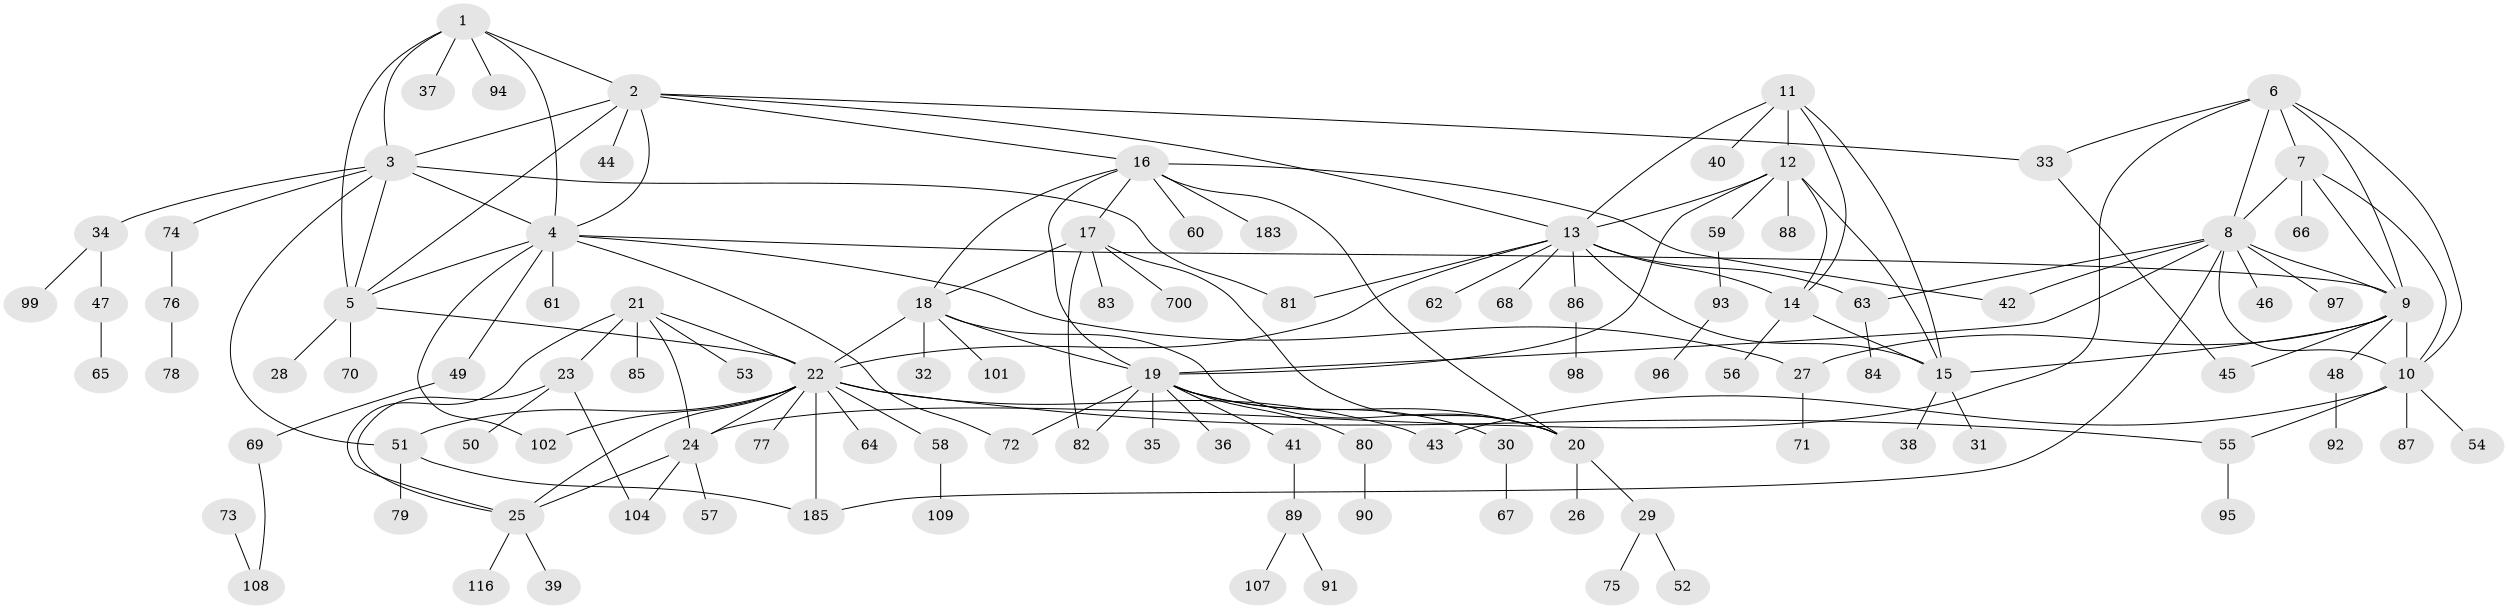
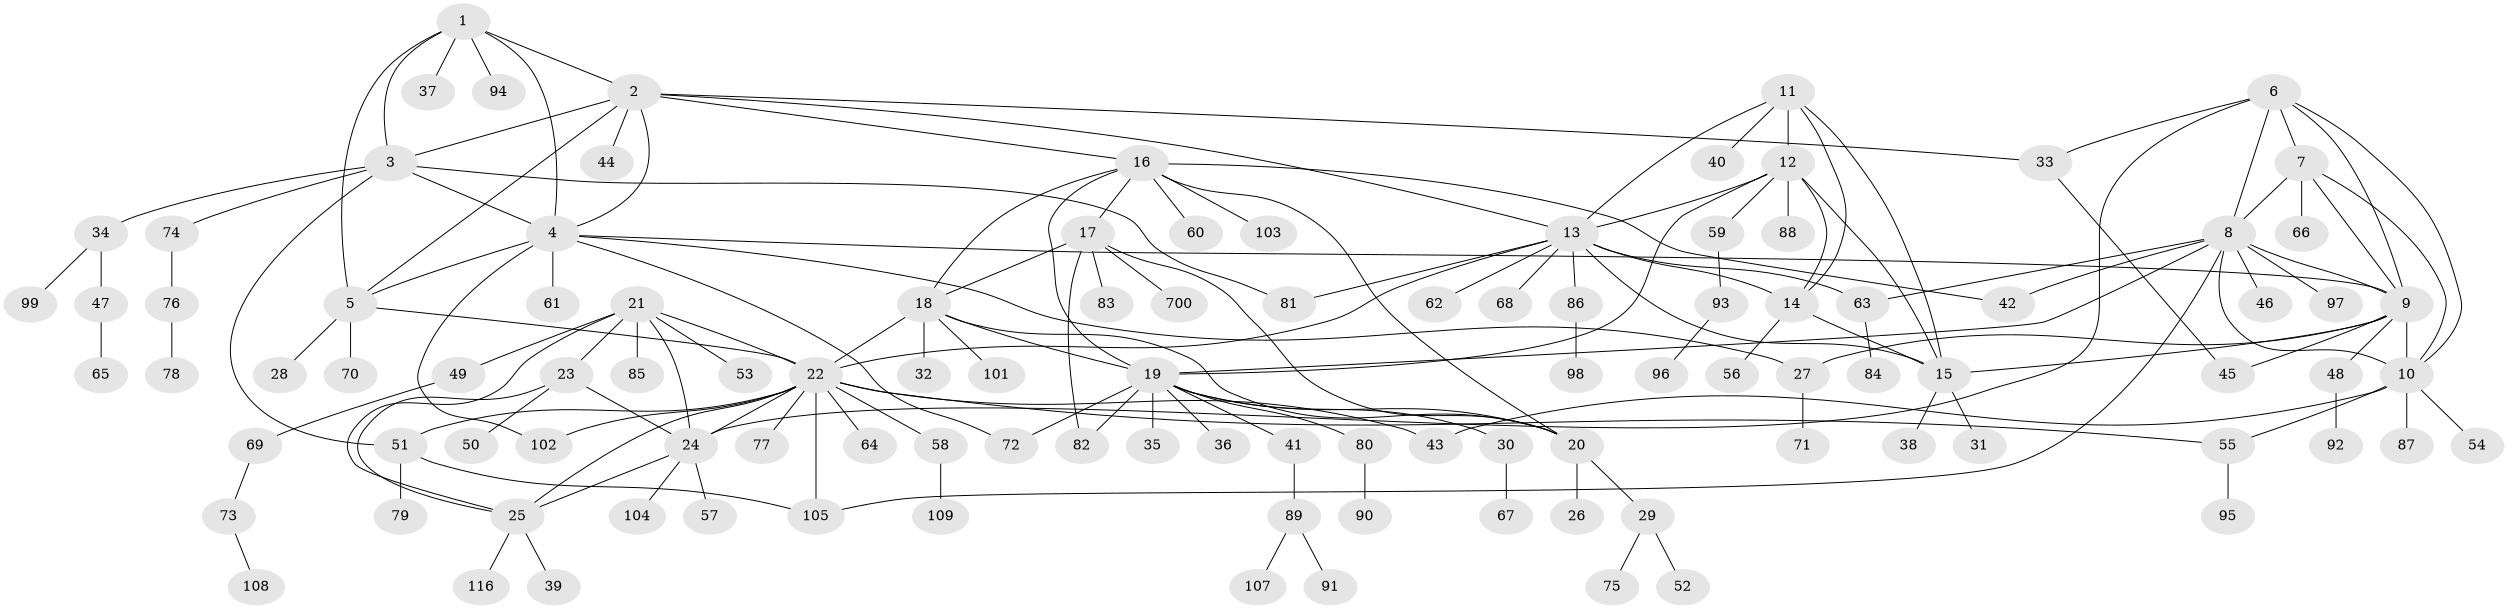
edge "3" -- "5": removed
node "183": label "183" -> "103"
edge "4" -- "49": now "21" -- "49"
edge "23" -- "104": now "23" -- "24"
edge "69" -- "108": now "69" -- "73"
node "185": label "185" -> "105"
